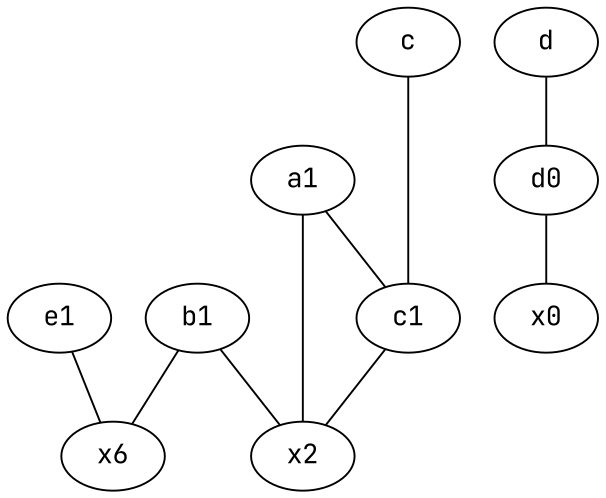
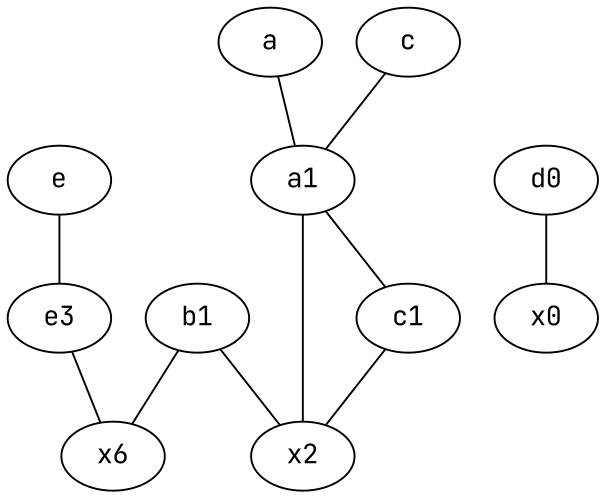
node "a": added
node "d": removed
node "e": added
edge "c" -- "c1": now "c" -- "a1"
node "e1": label "e1" -> "e3"
